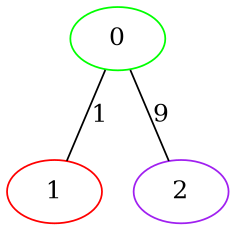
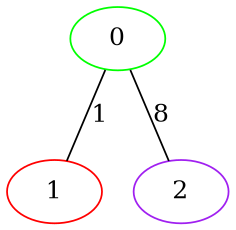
edge "0" -- "2": label "9" -> "8"
